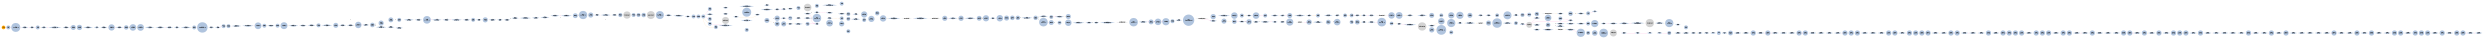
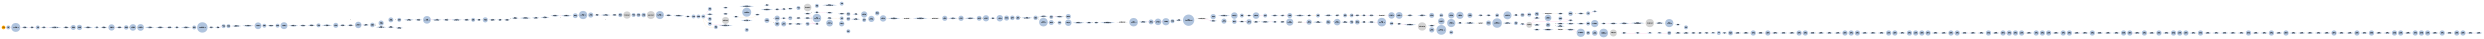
node "0x00402318 jmp 0x004025e2": added
